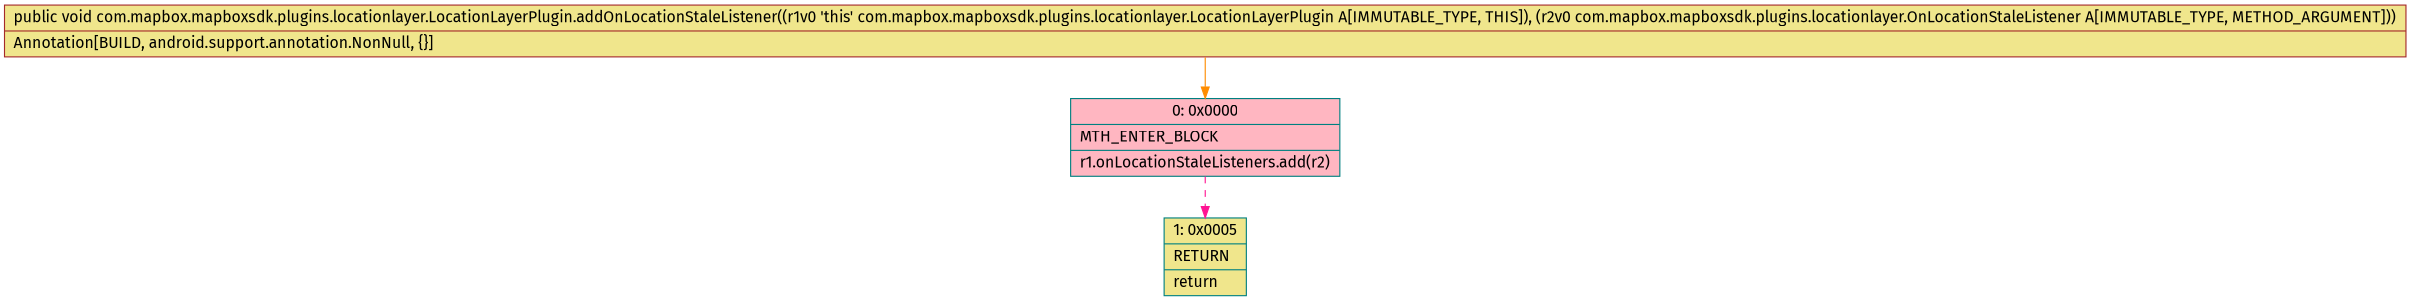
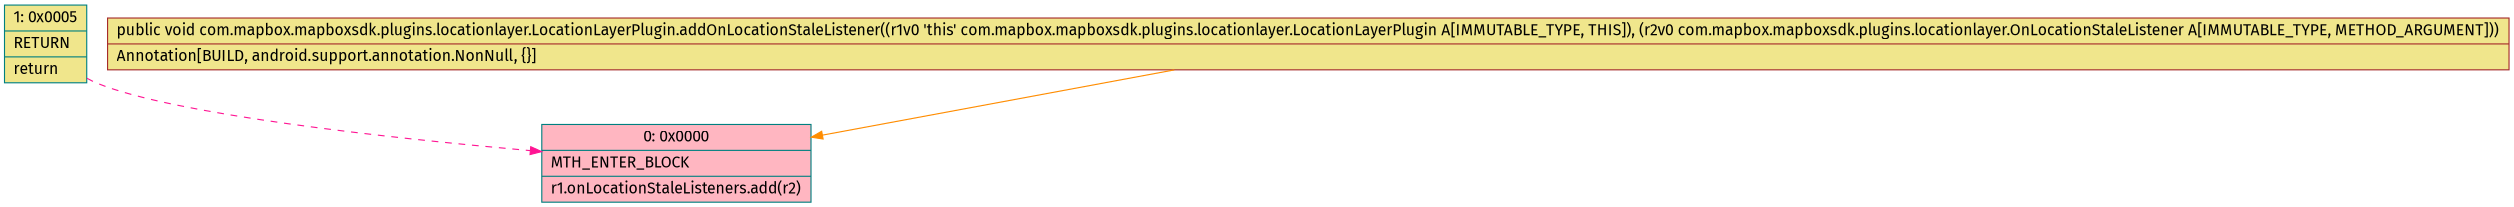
edge "0: 0x0000" -> "1: 0x0005": reversed
